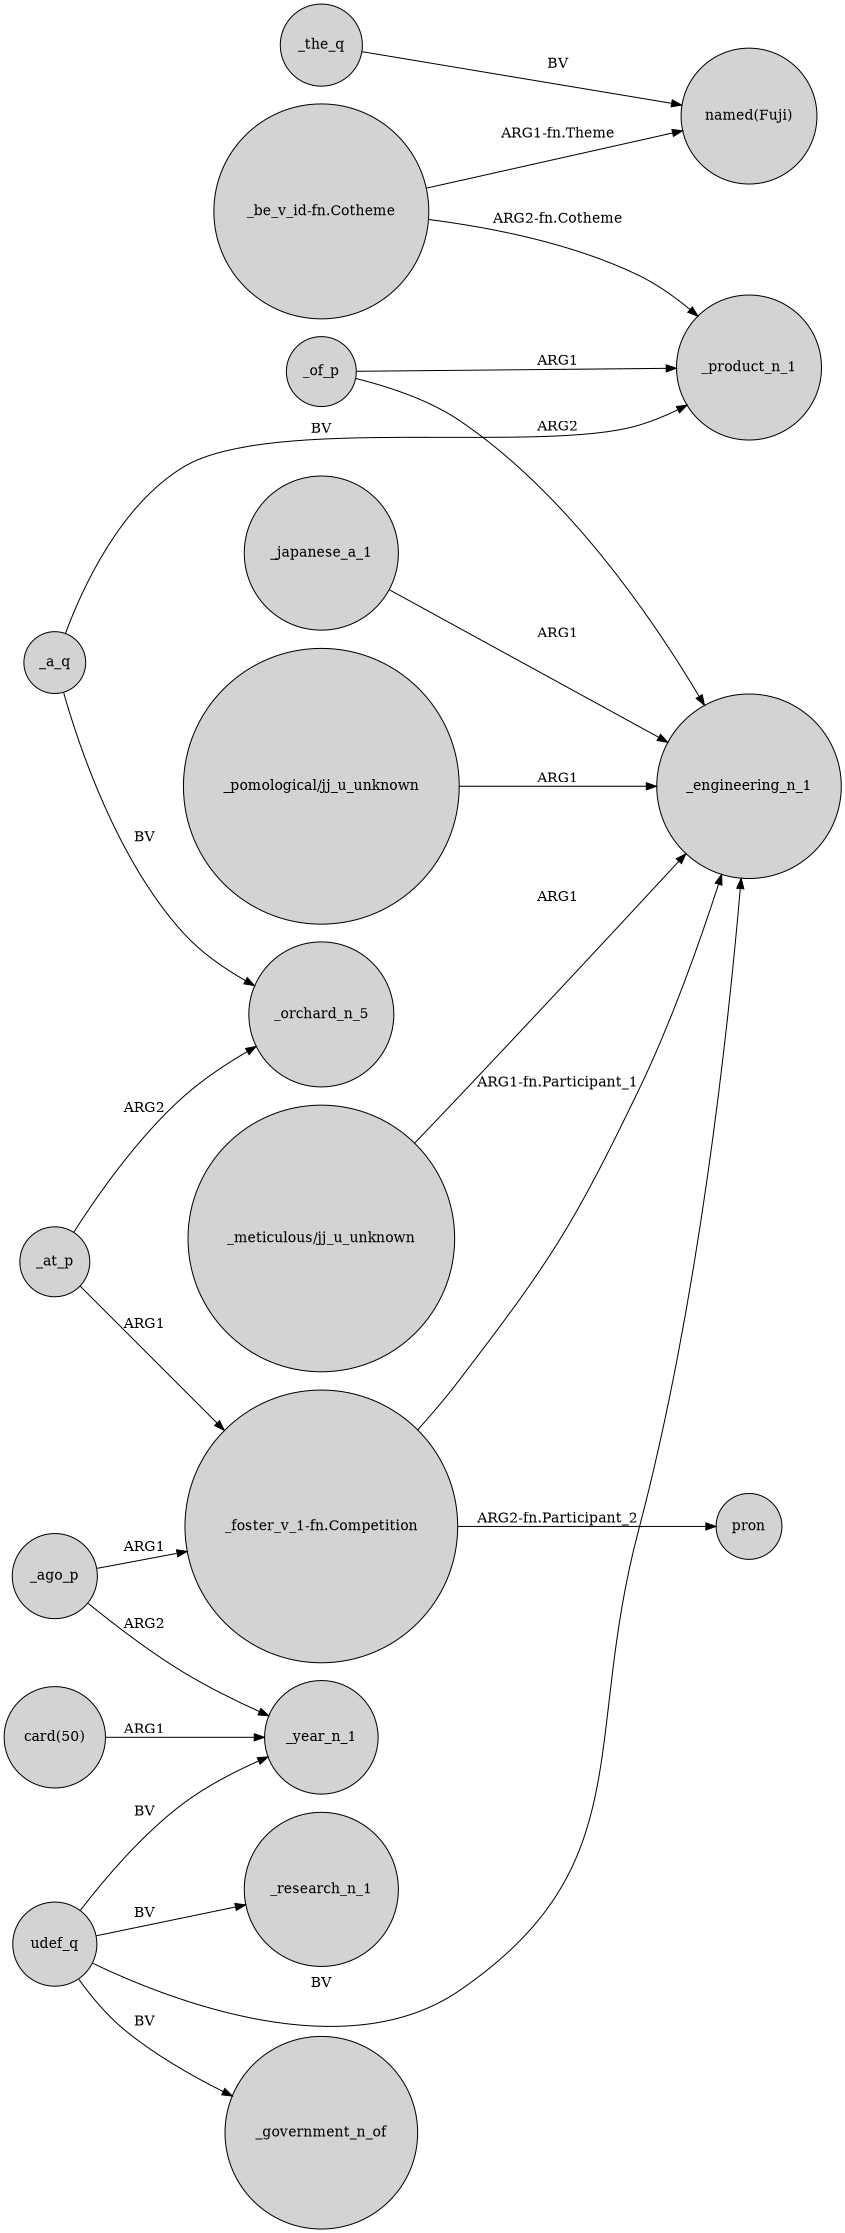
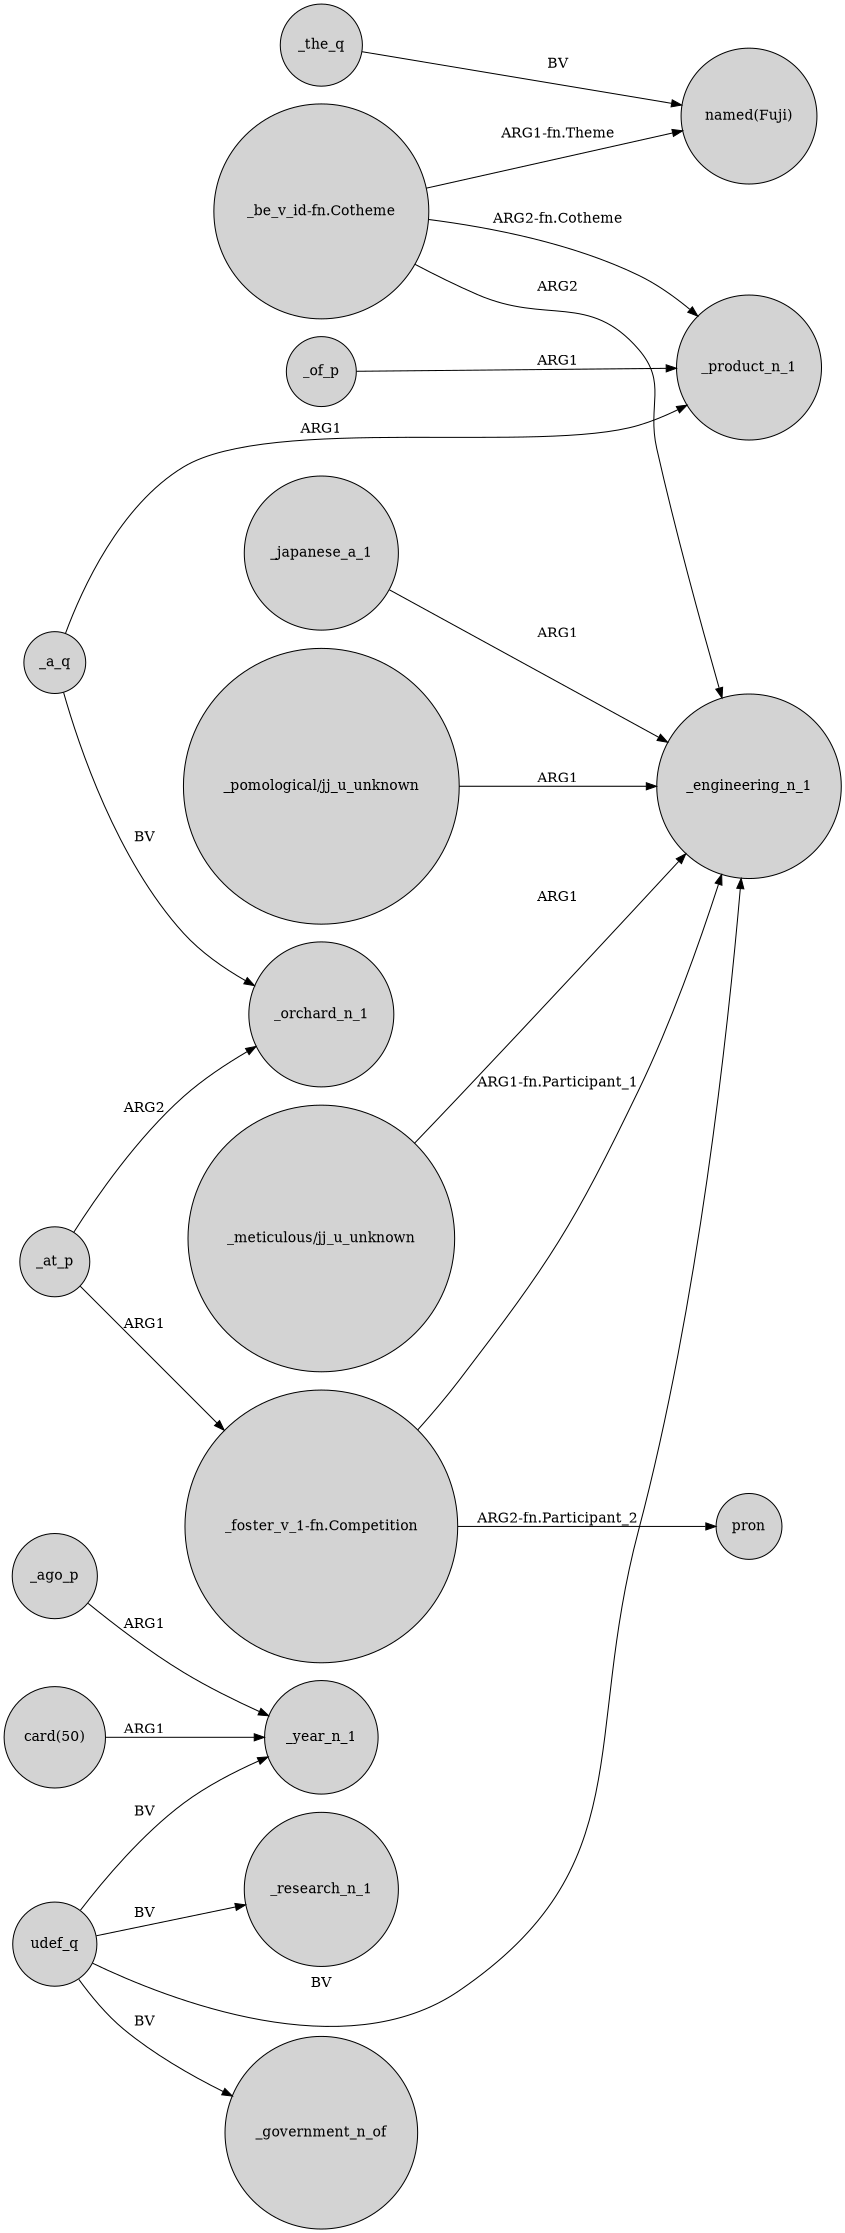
edge "_a_q" -> "_product_n_1": label "BV" -> "ARG1"
edge "_of_p" -> "_engineering_n_1": now "_be_v_id-fn.Cotheme" -> "_engineering_n_1"
node "_orchard_n_5": label "_orchard_n_5" -> "_orchard_n_1"
edge "_ago_p" -> "_foster_v_1-fn.Competition": removed, label "ARG1"
edge "_ago_p" -> "_year_n_1": label "ARG2" -> "ARG1"
